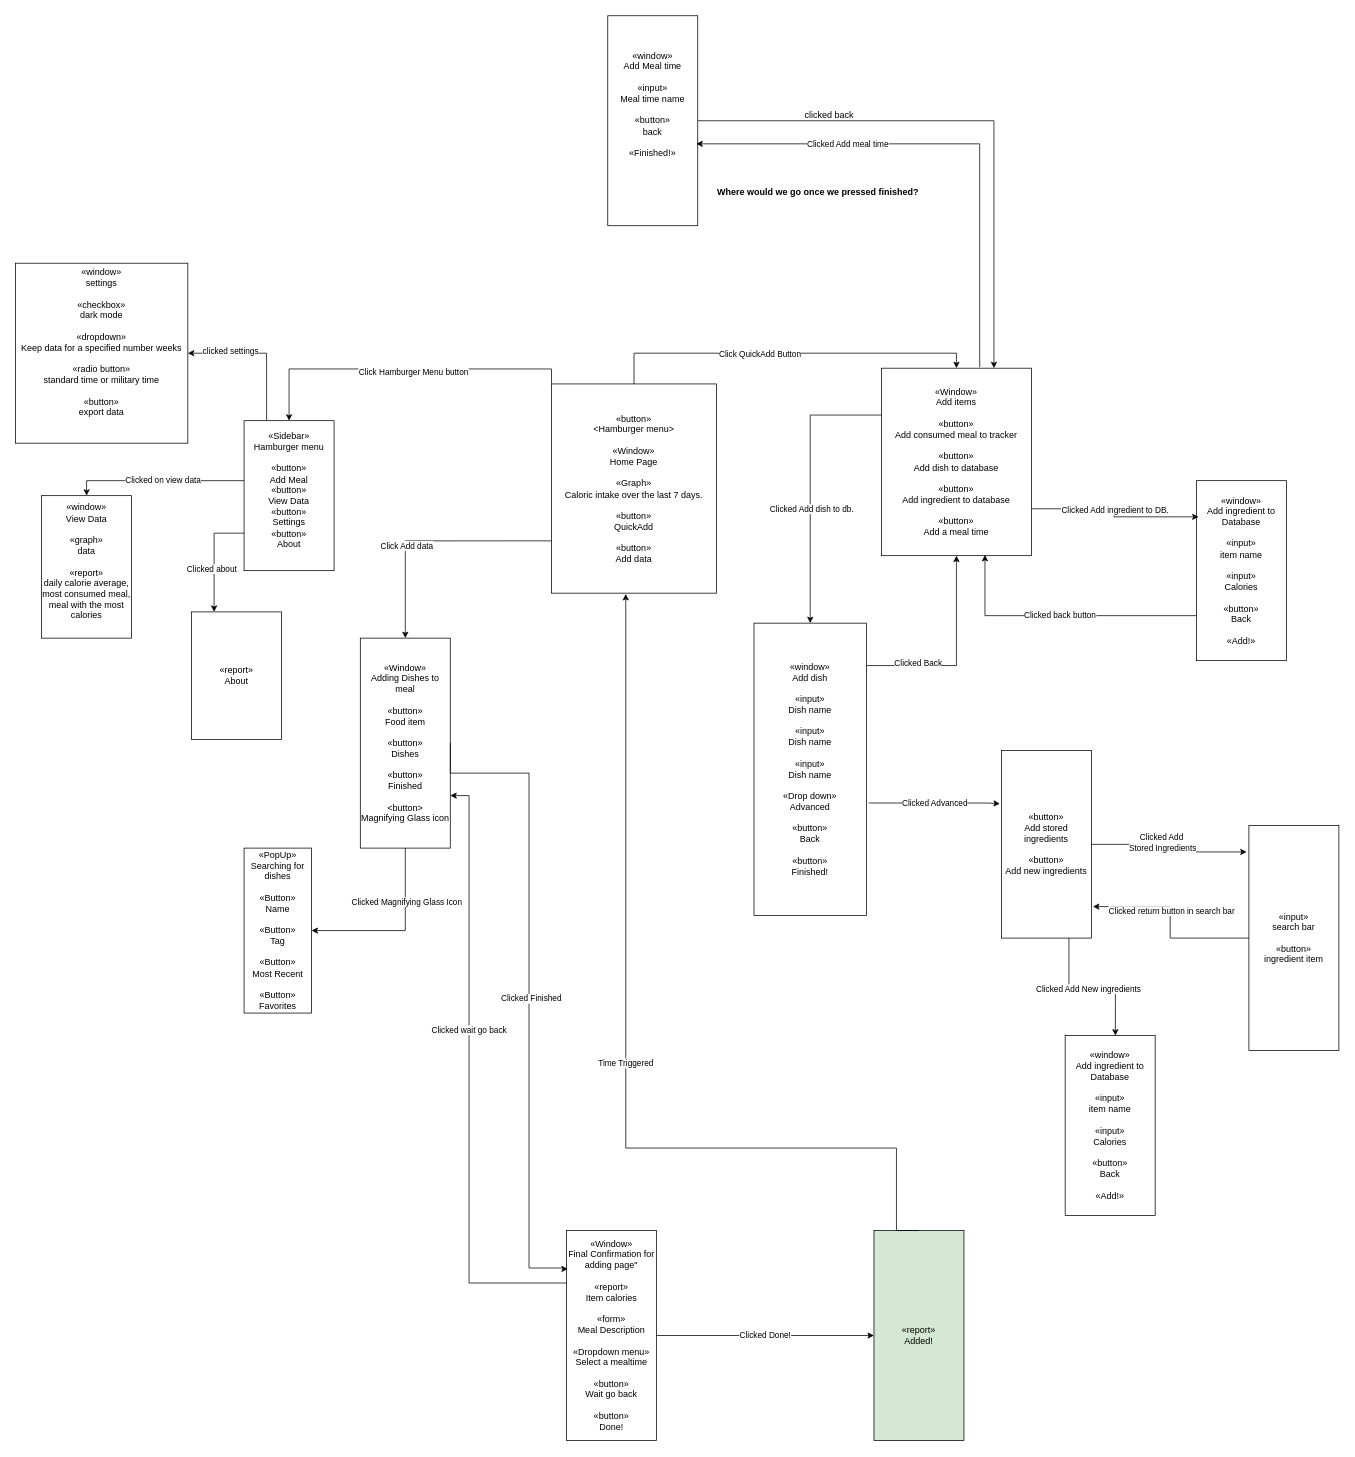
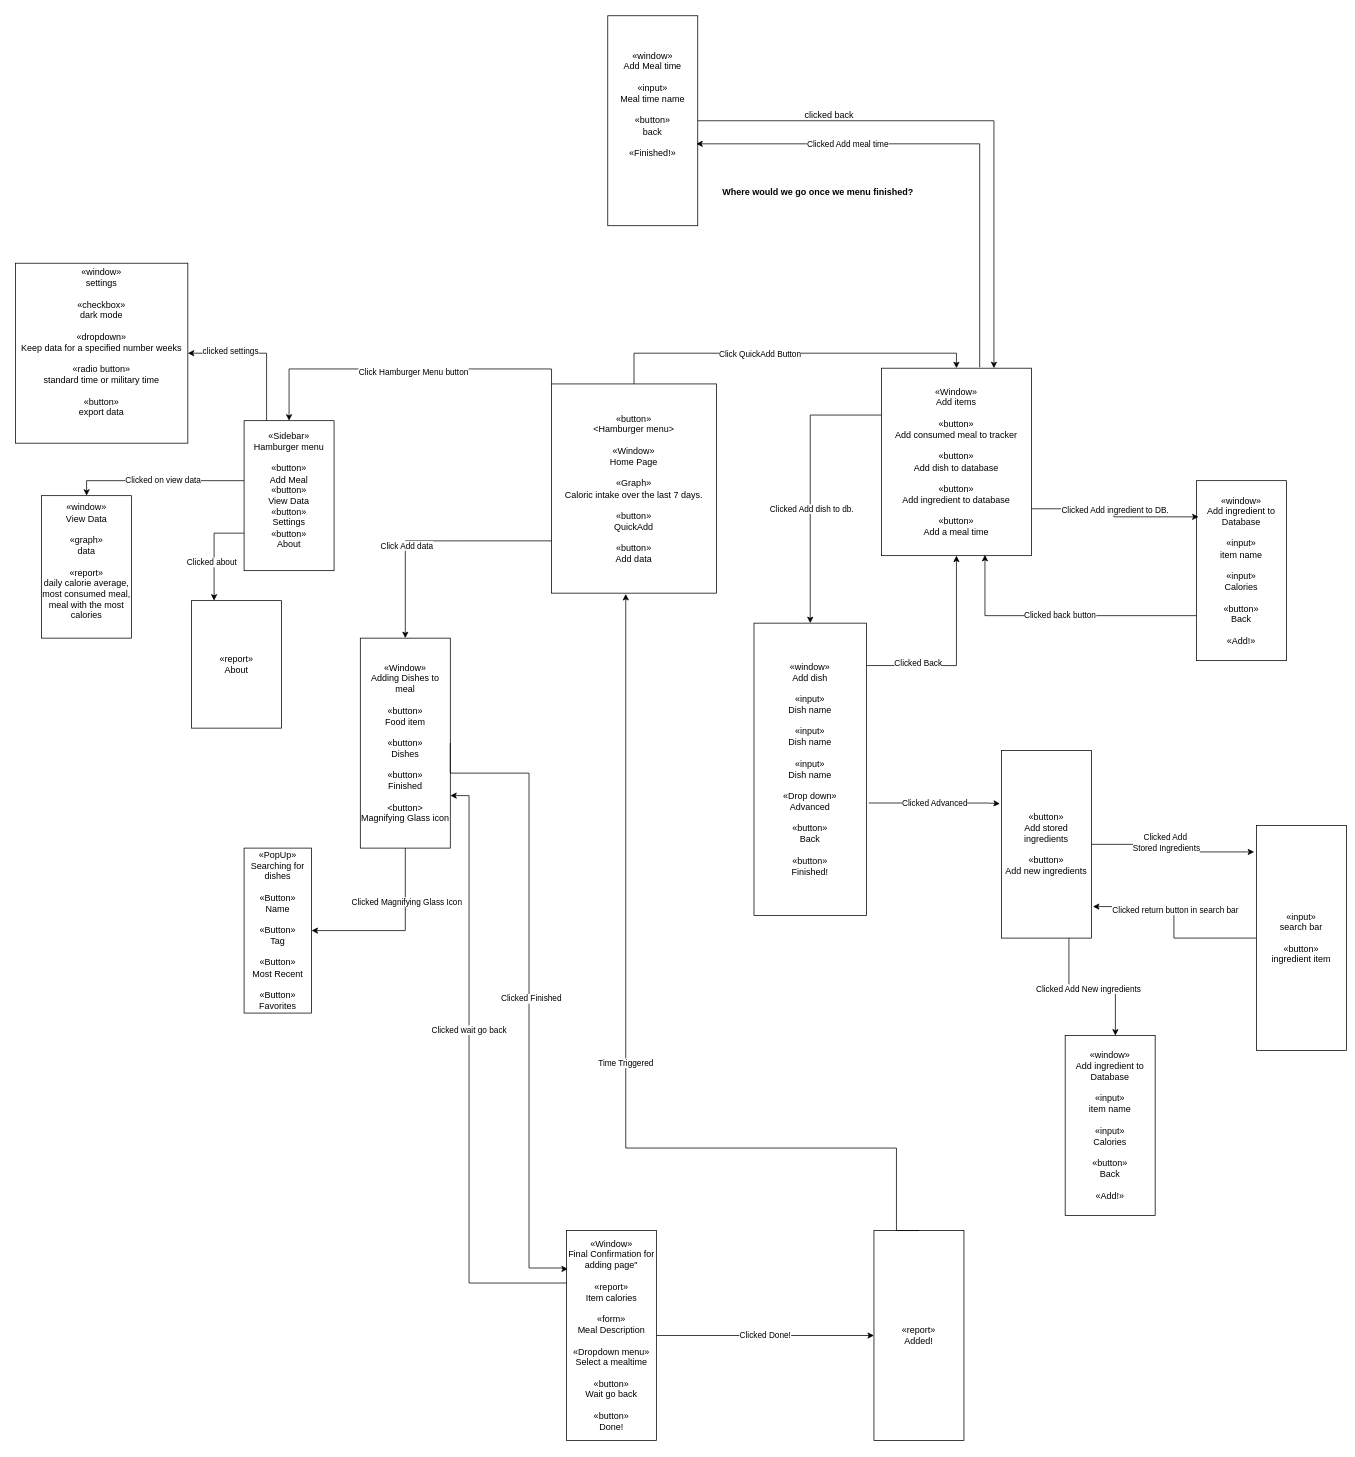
node "Where would we go once we pressed finished?": label "Where would we go once we pressed finished?" -> "Where would we go once we menu finished?"
node "«report» About": moved (237, 675) -> (237, 664)
node "«input» search bar «button» ingredient item": moved (1294, 938) -> (1302, 938)
node "«report» Added!": fillcolor #d5e8d4 -> #ffffff
